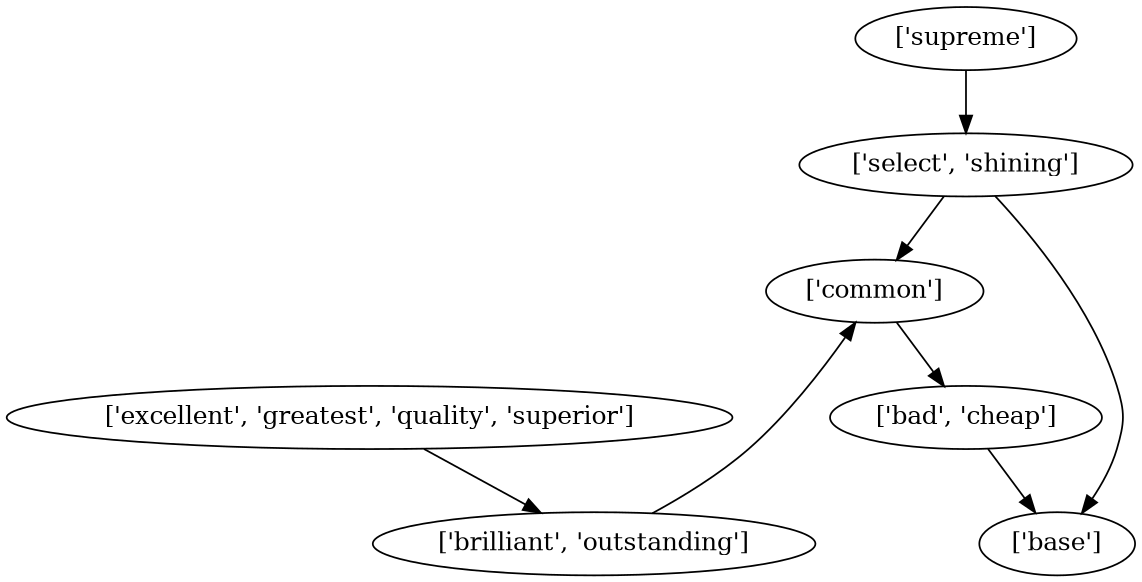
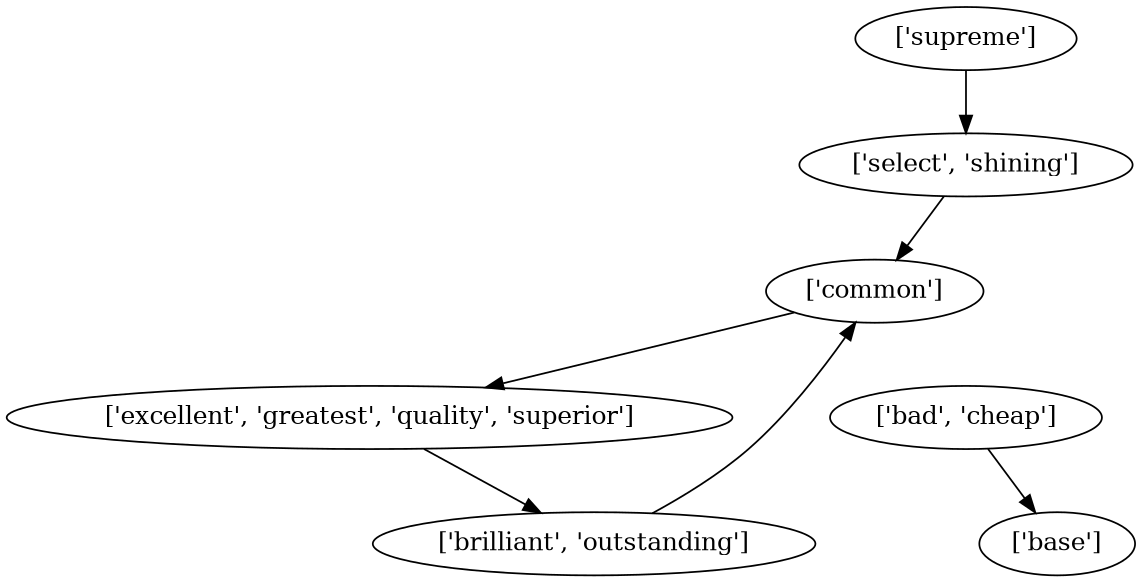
edge "['select', 'shining']" -> "['base']": removed
edge "['common']" -> "['bad', 'cheap']": now "['common']" -> "['excellent', 'greatest', 'quality', 'superior']"
